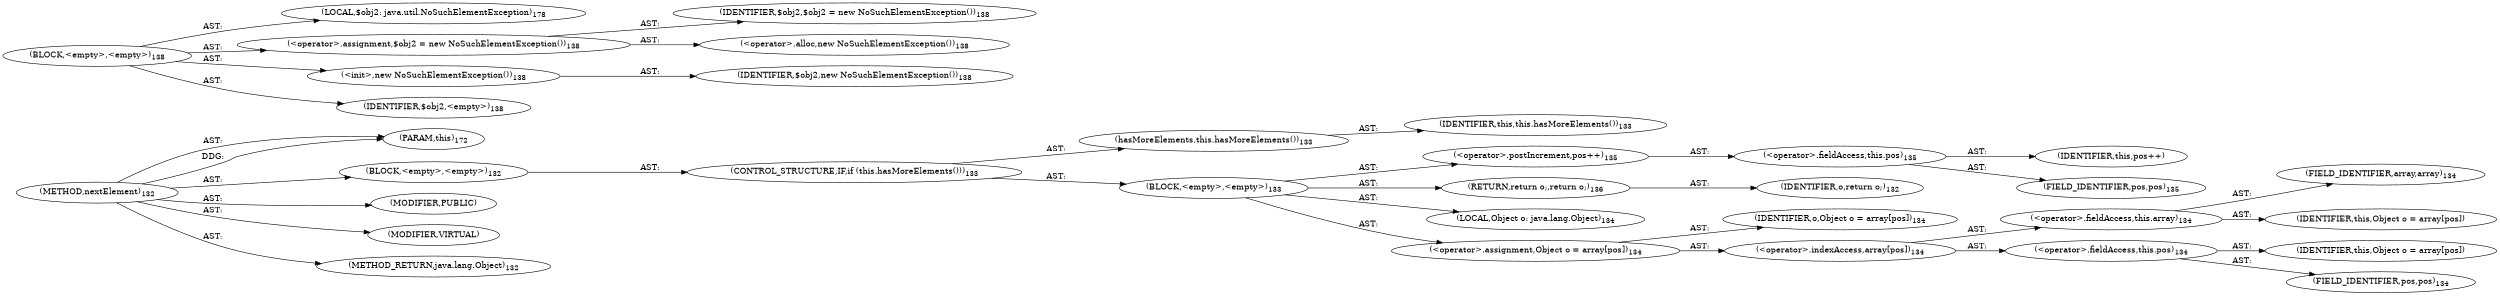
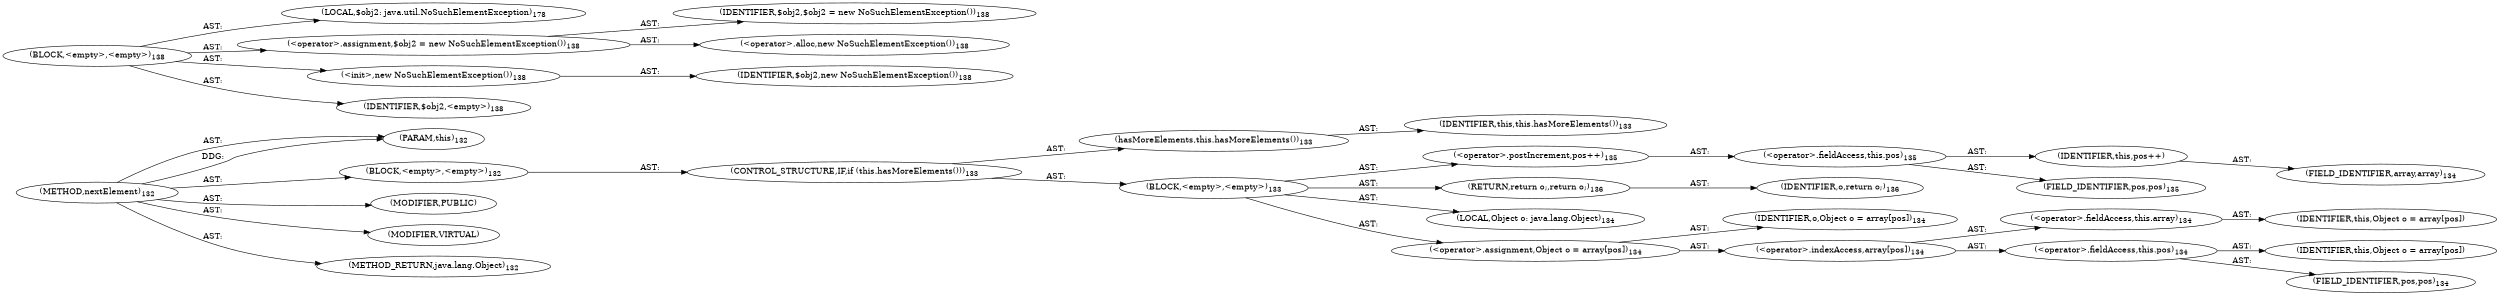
node "(PARAM,this)": text "172" -> "132"
node "(IDENTIFIER,o,return o;)": text "132" -> "136"
edge "(<operator>.fieldAccess,this.array)" -> "(FIELD_IDENTIFIER,array,array)": now "(IDENTIFIER,this,pos++)" -> "(FIELD_IDENTIFIER,array,array)"
